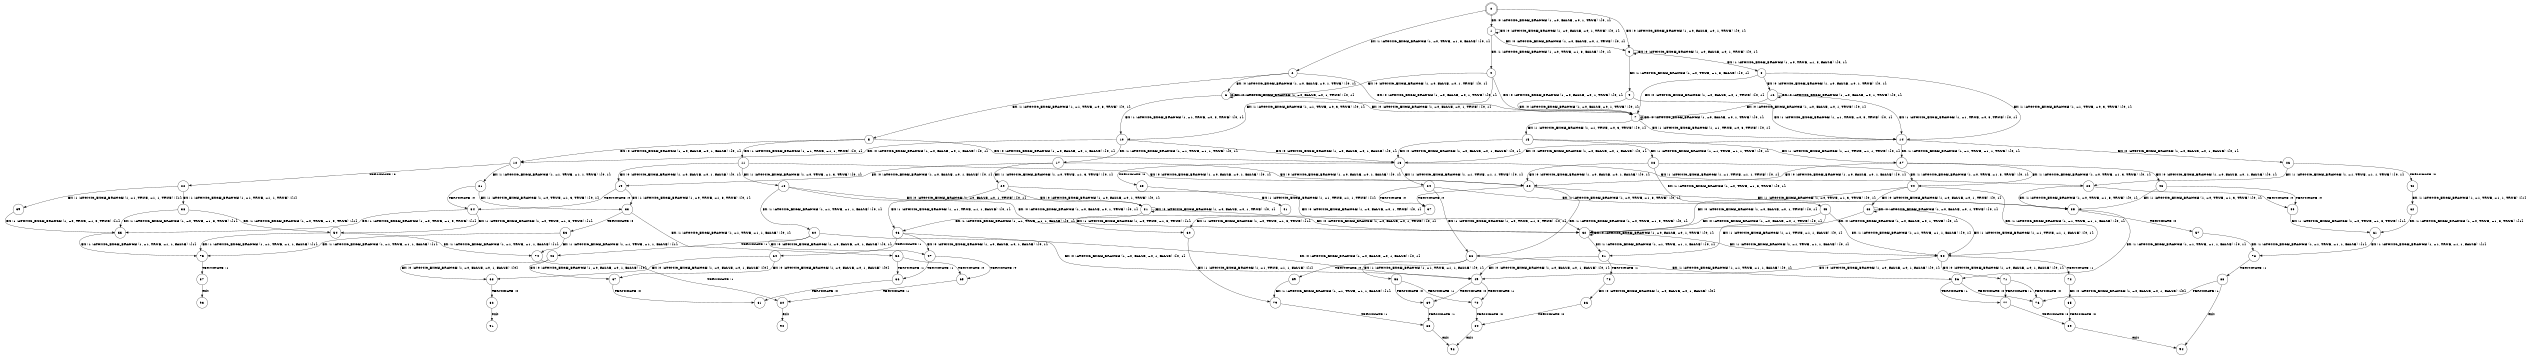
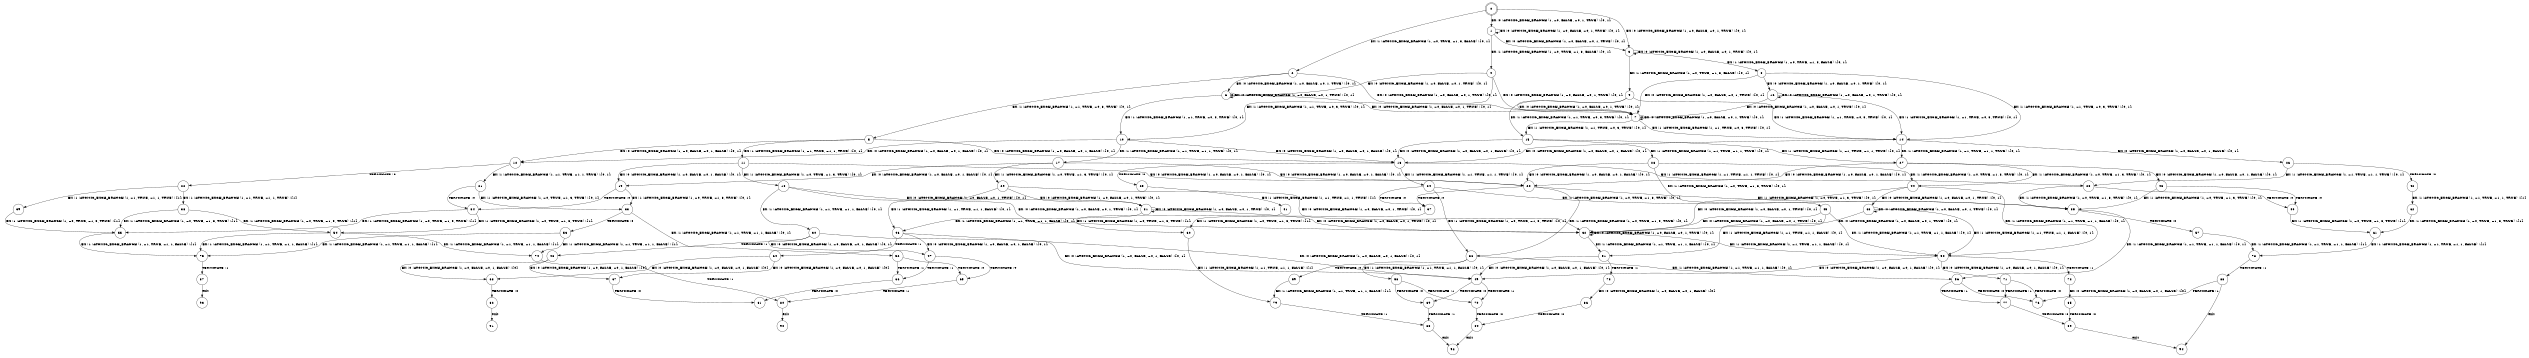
edge "9" -> "15": added, label "EX !1 !ATOMIC_EXCH_BRANCH (1, +1, TRUE, +0, 3, TRUE) !{0, 1}"
